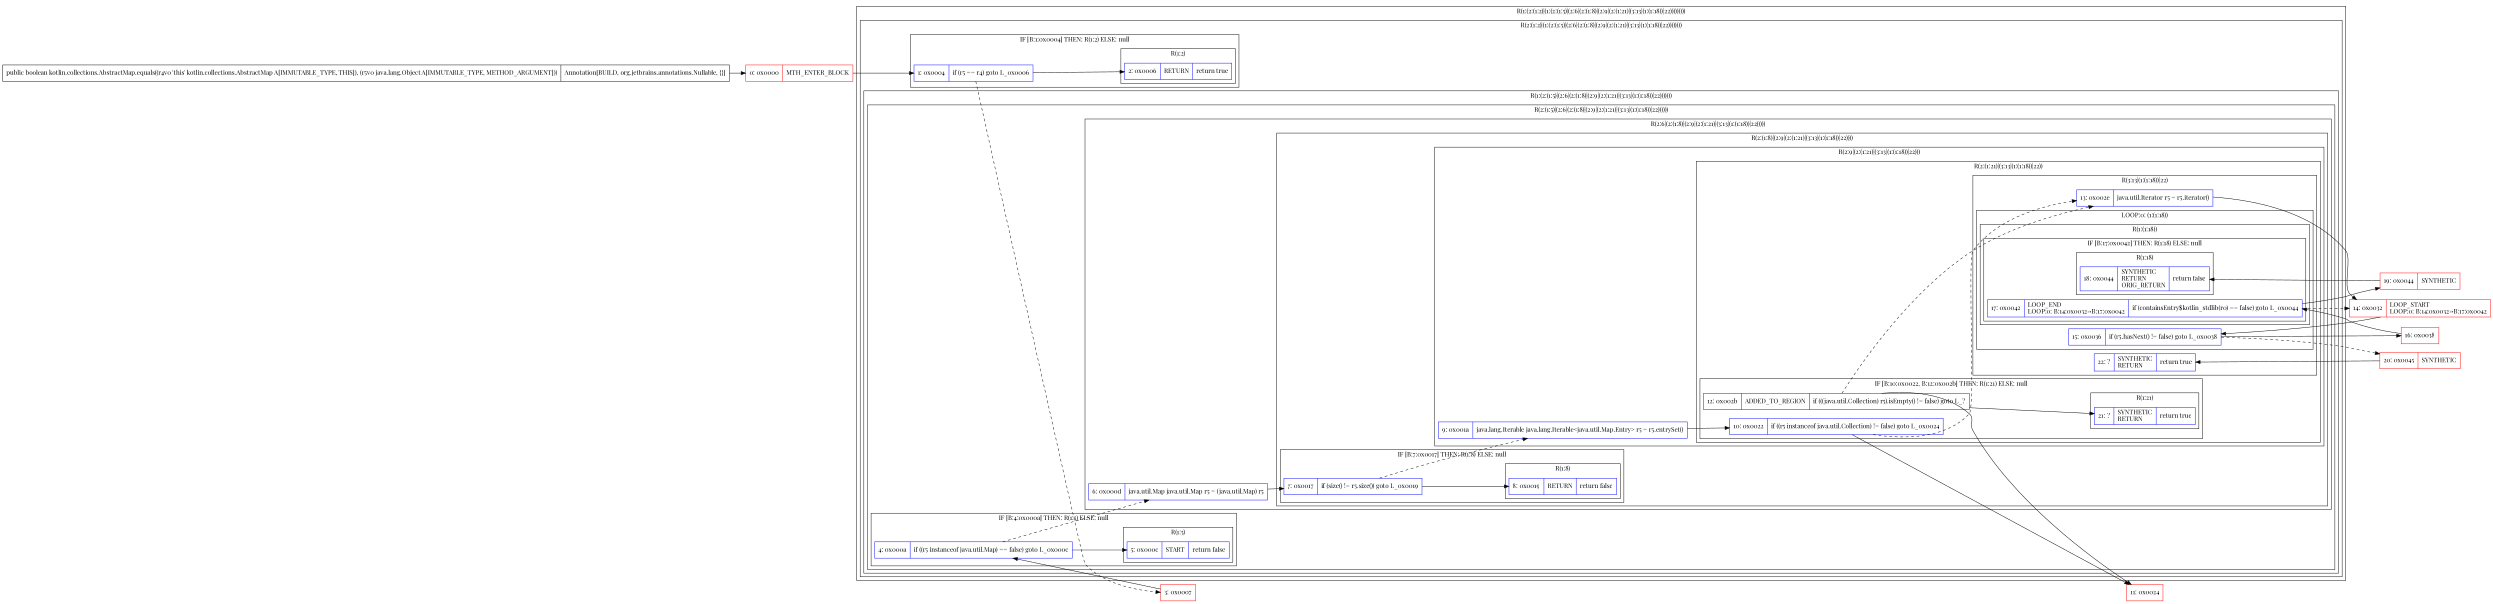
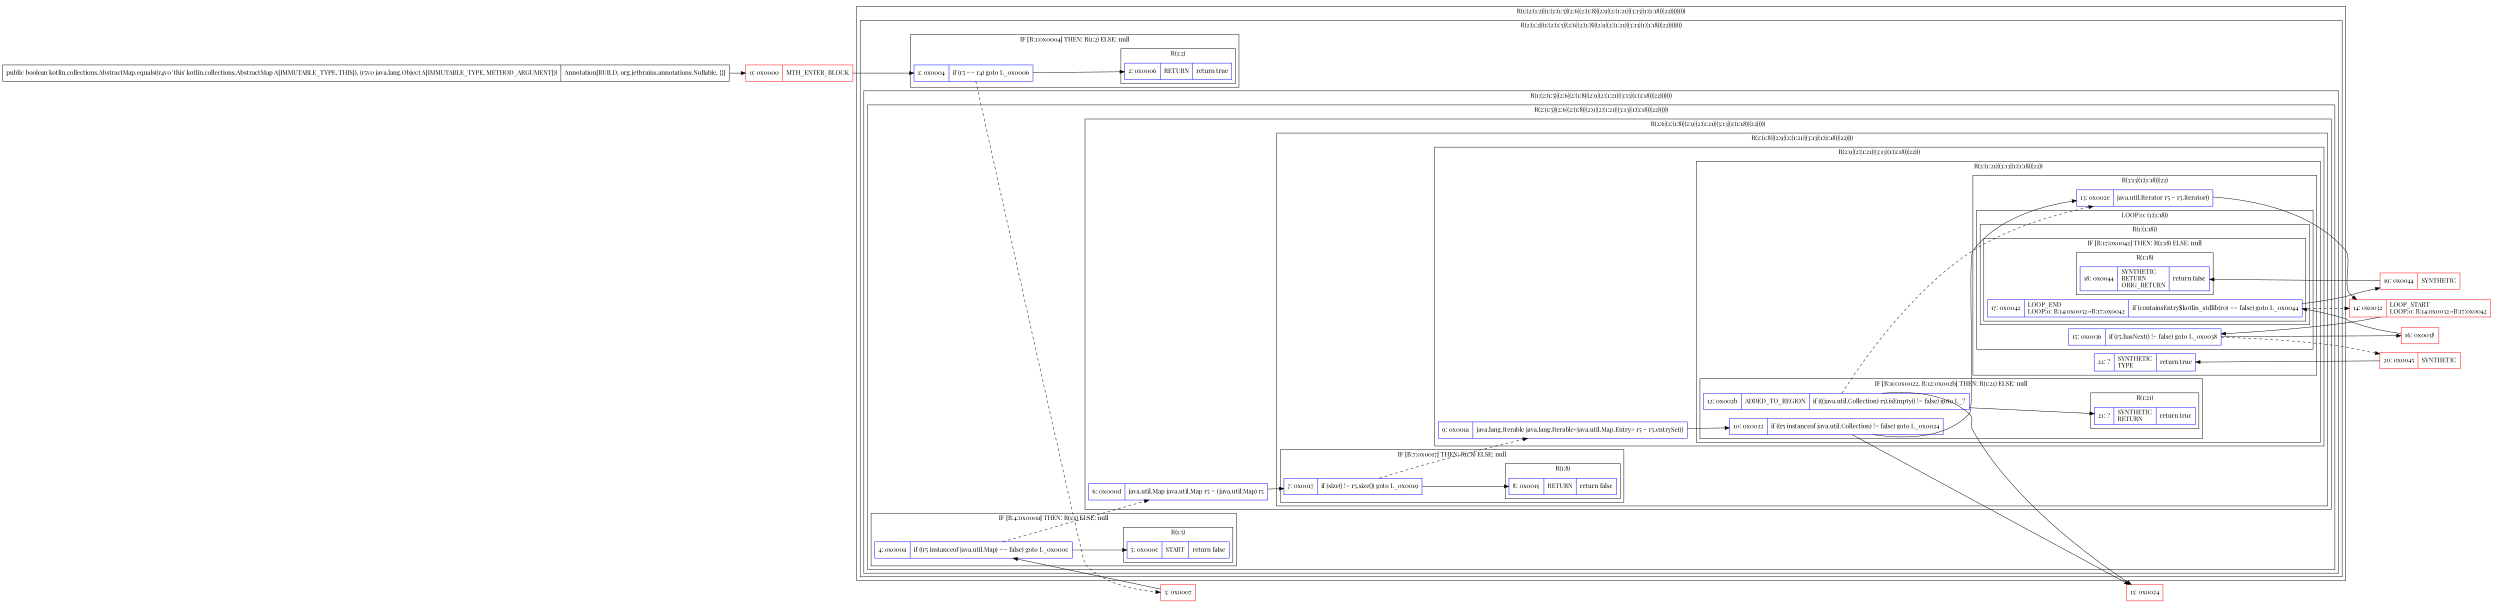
node "22: ?": text "RETURN" -> "TYPE"
edge "10: 0x0022" -> "13: 0x002e": style dashed -> solid
